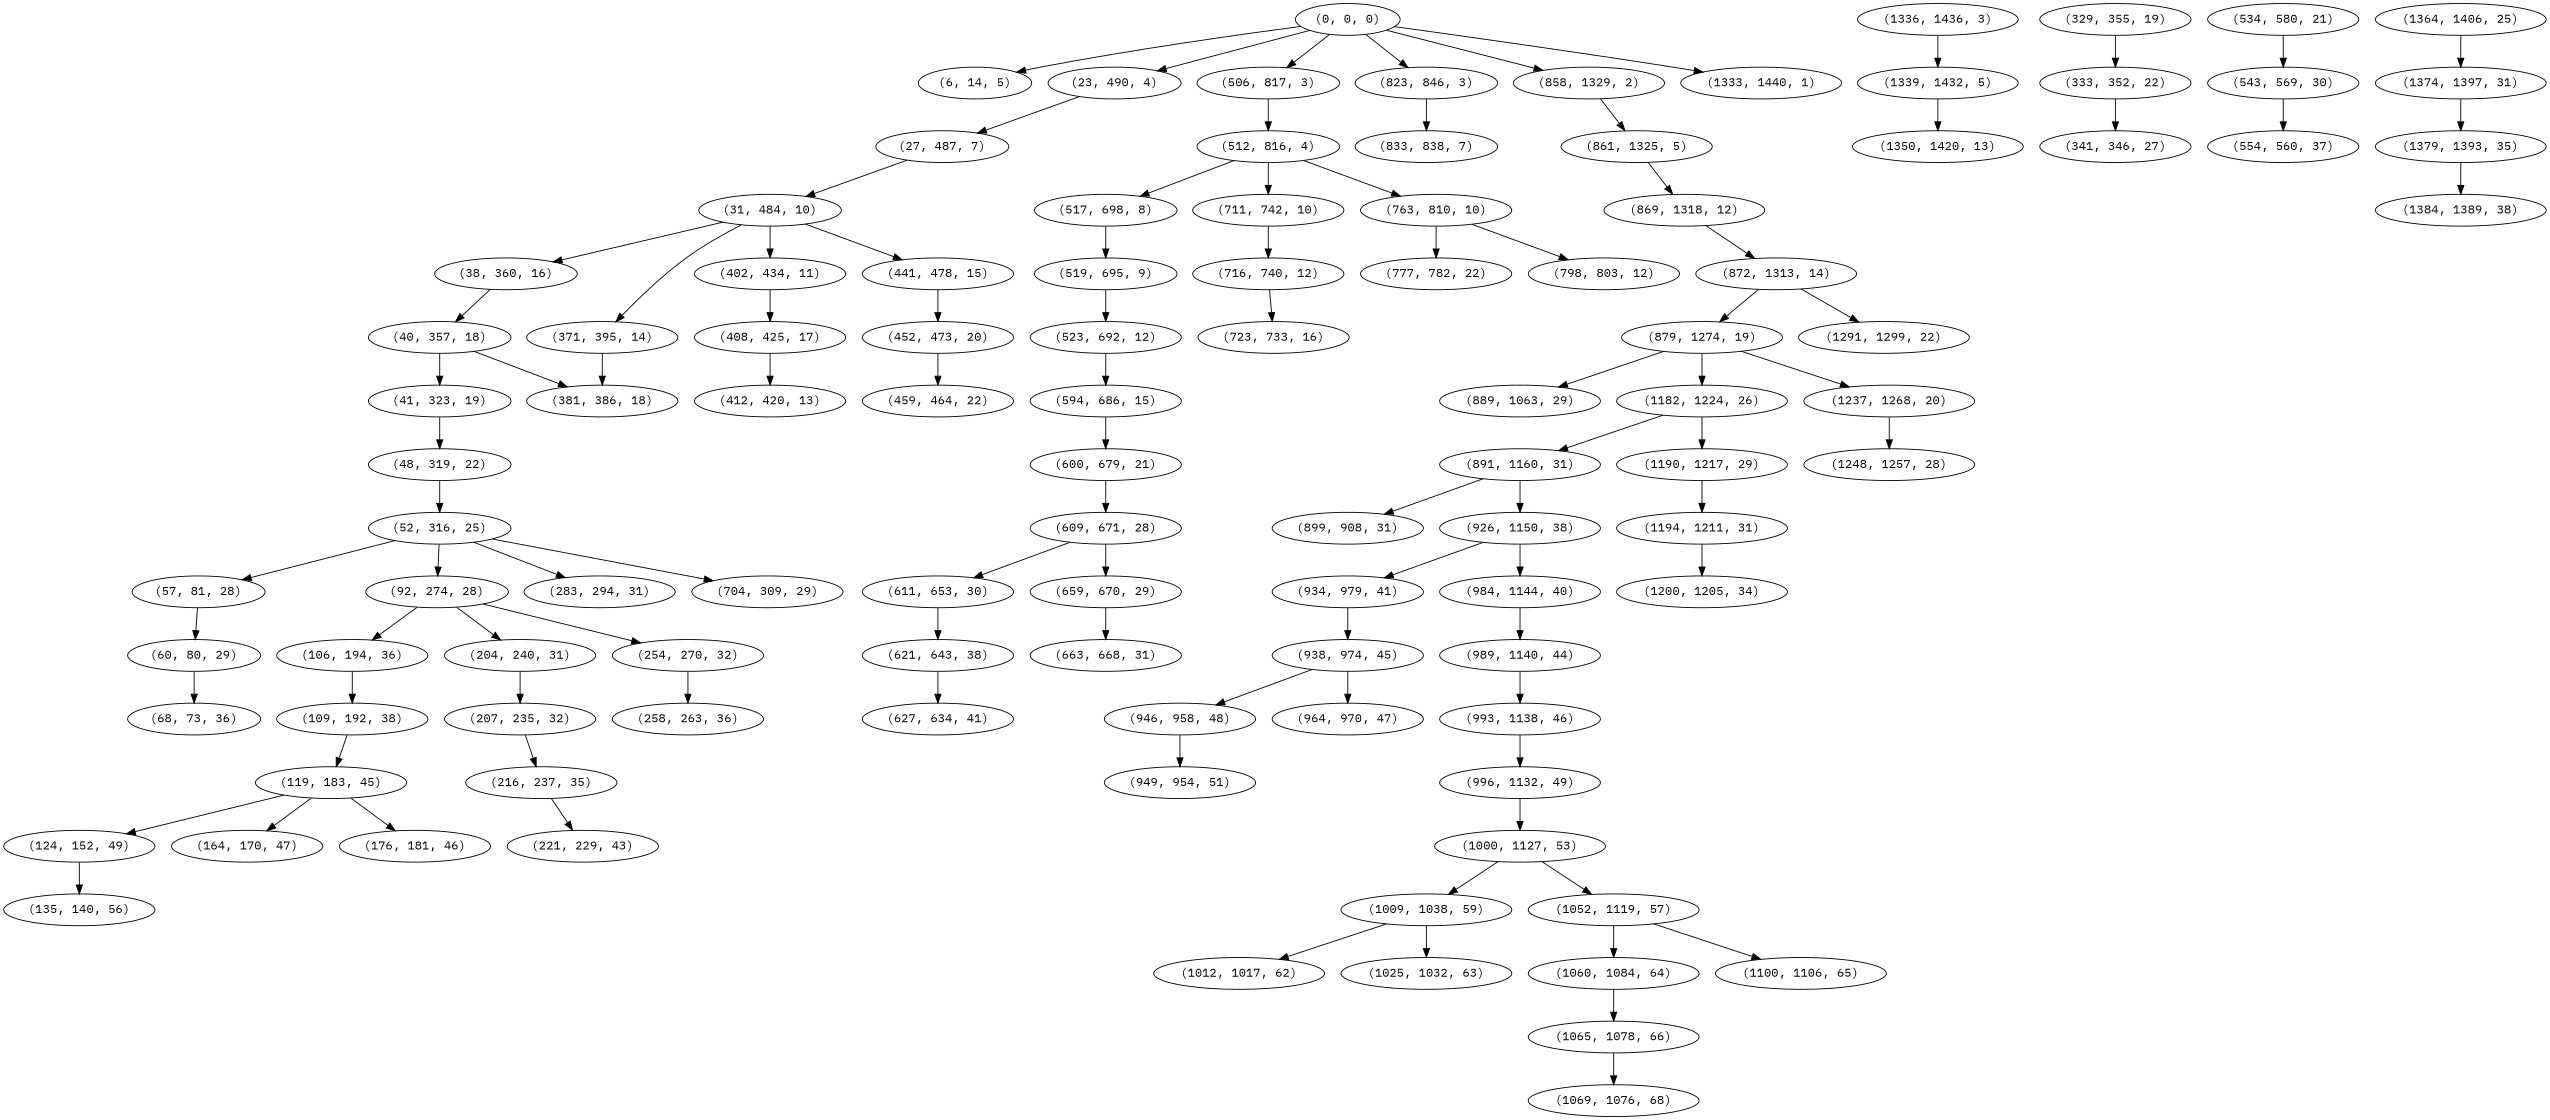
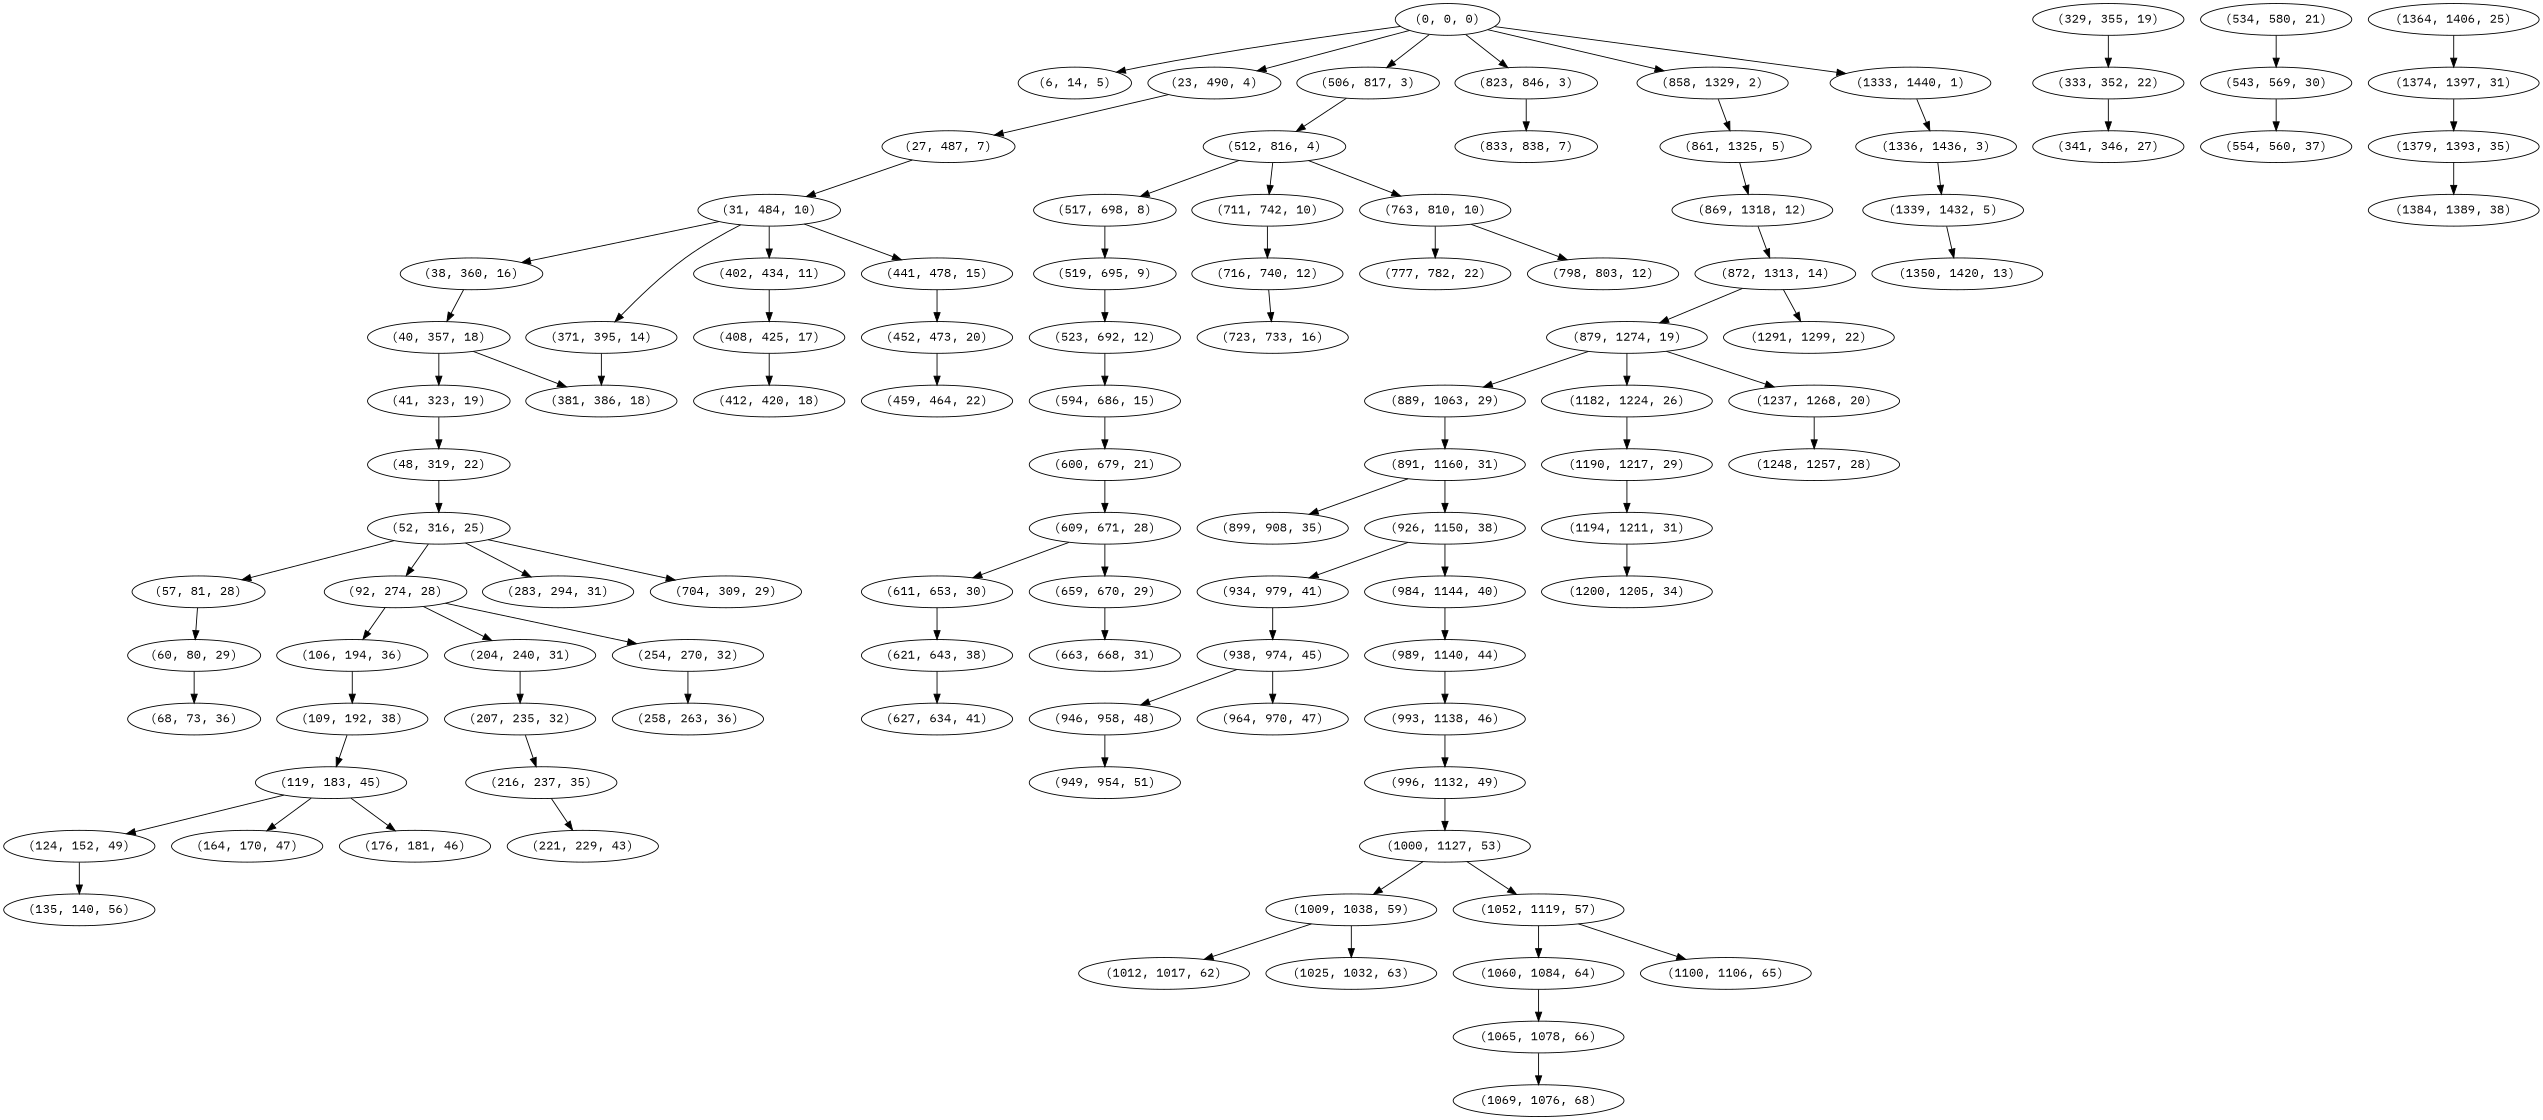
edge "(1333, 1440, 1)" -> "(1336, 1436, 3)": added
node "(412, 420, 13)": label "(412, 420, 13)" -> "(412, 420, 18)"
edge "(1182, 1224, 26)" -> "(891, 1160, 31)": now "(889, 1063, 29)" -> "(891, 1160, 31)"
node "(899, 908, 31)": label "(899, 908, 31)" -> "(899, 908, 35)"
